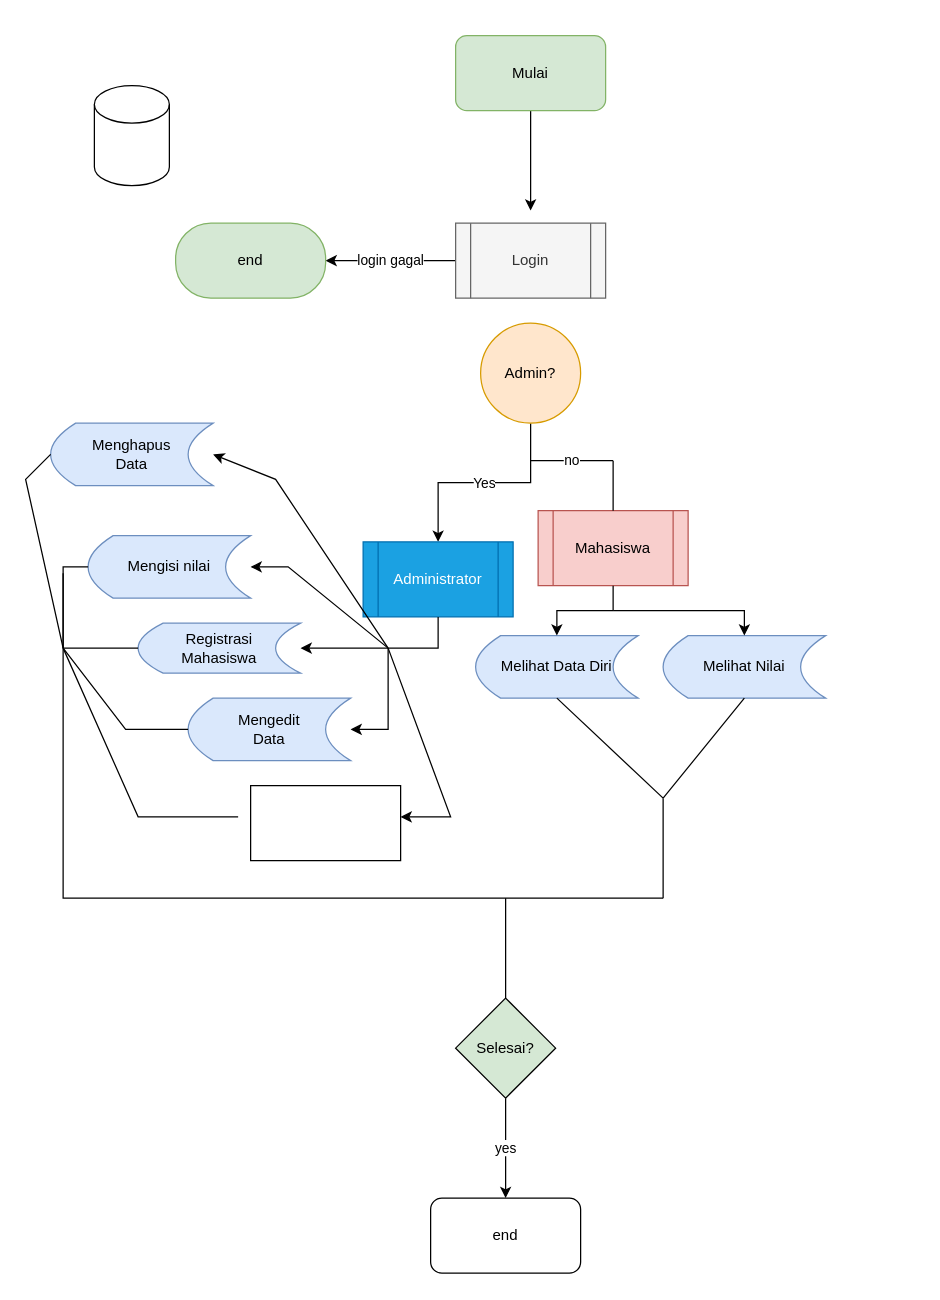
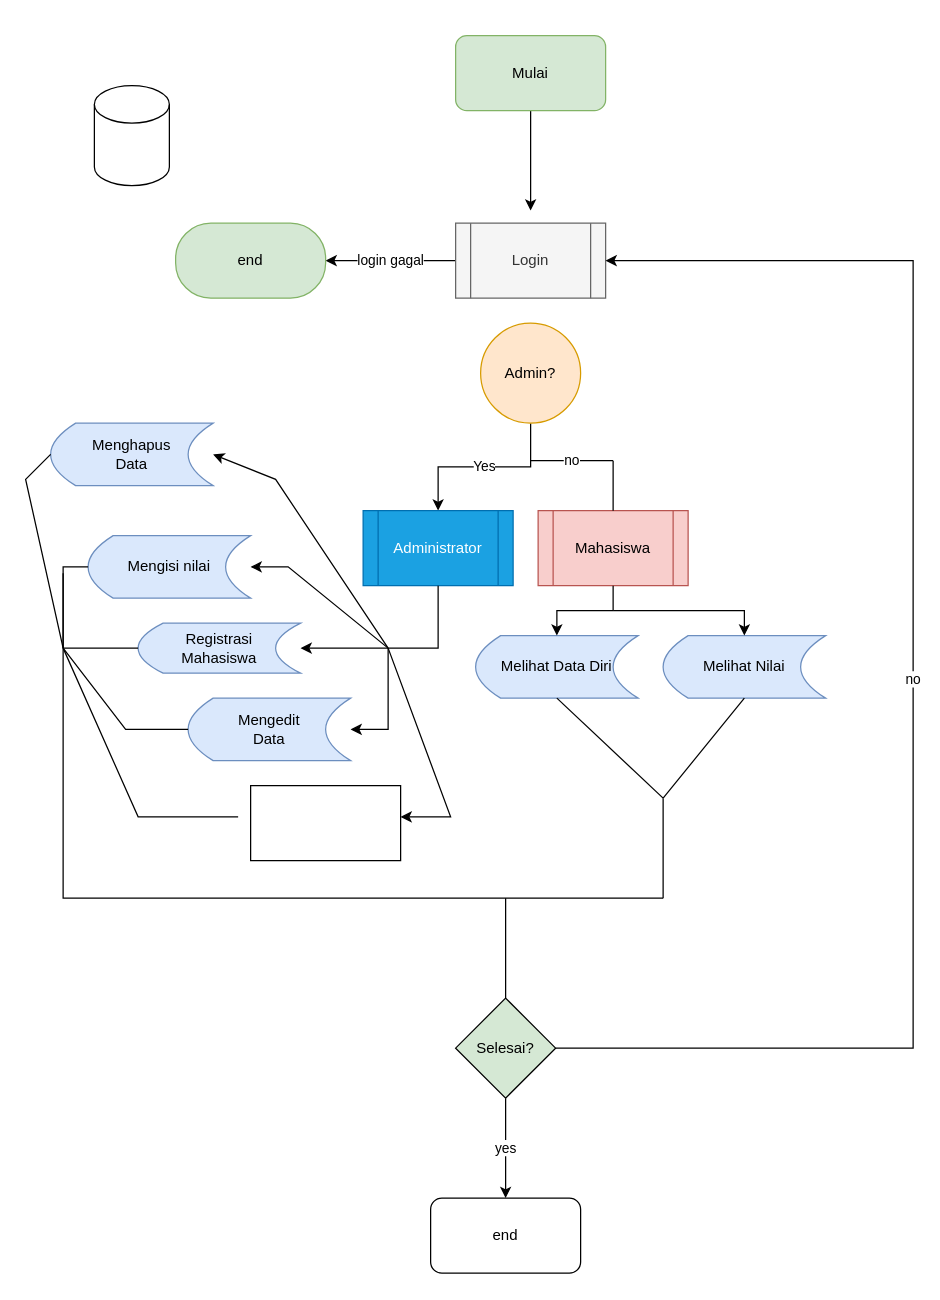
node "Administrator": moved (438, 579) -> (438, 548)
edge "Selesai?" -> "Login": added, label "no"
